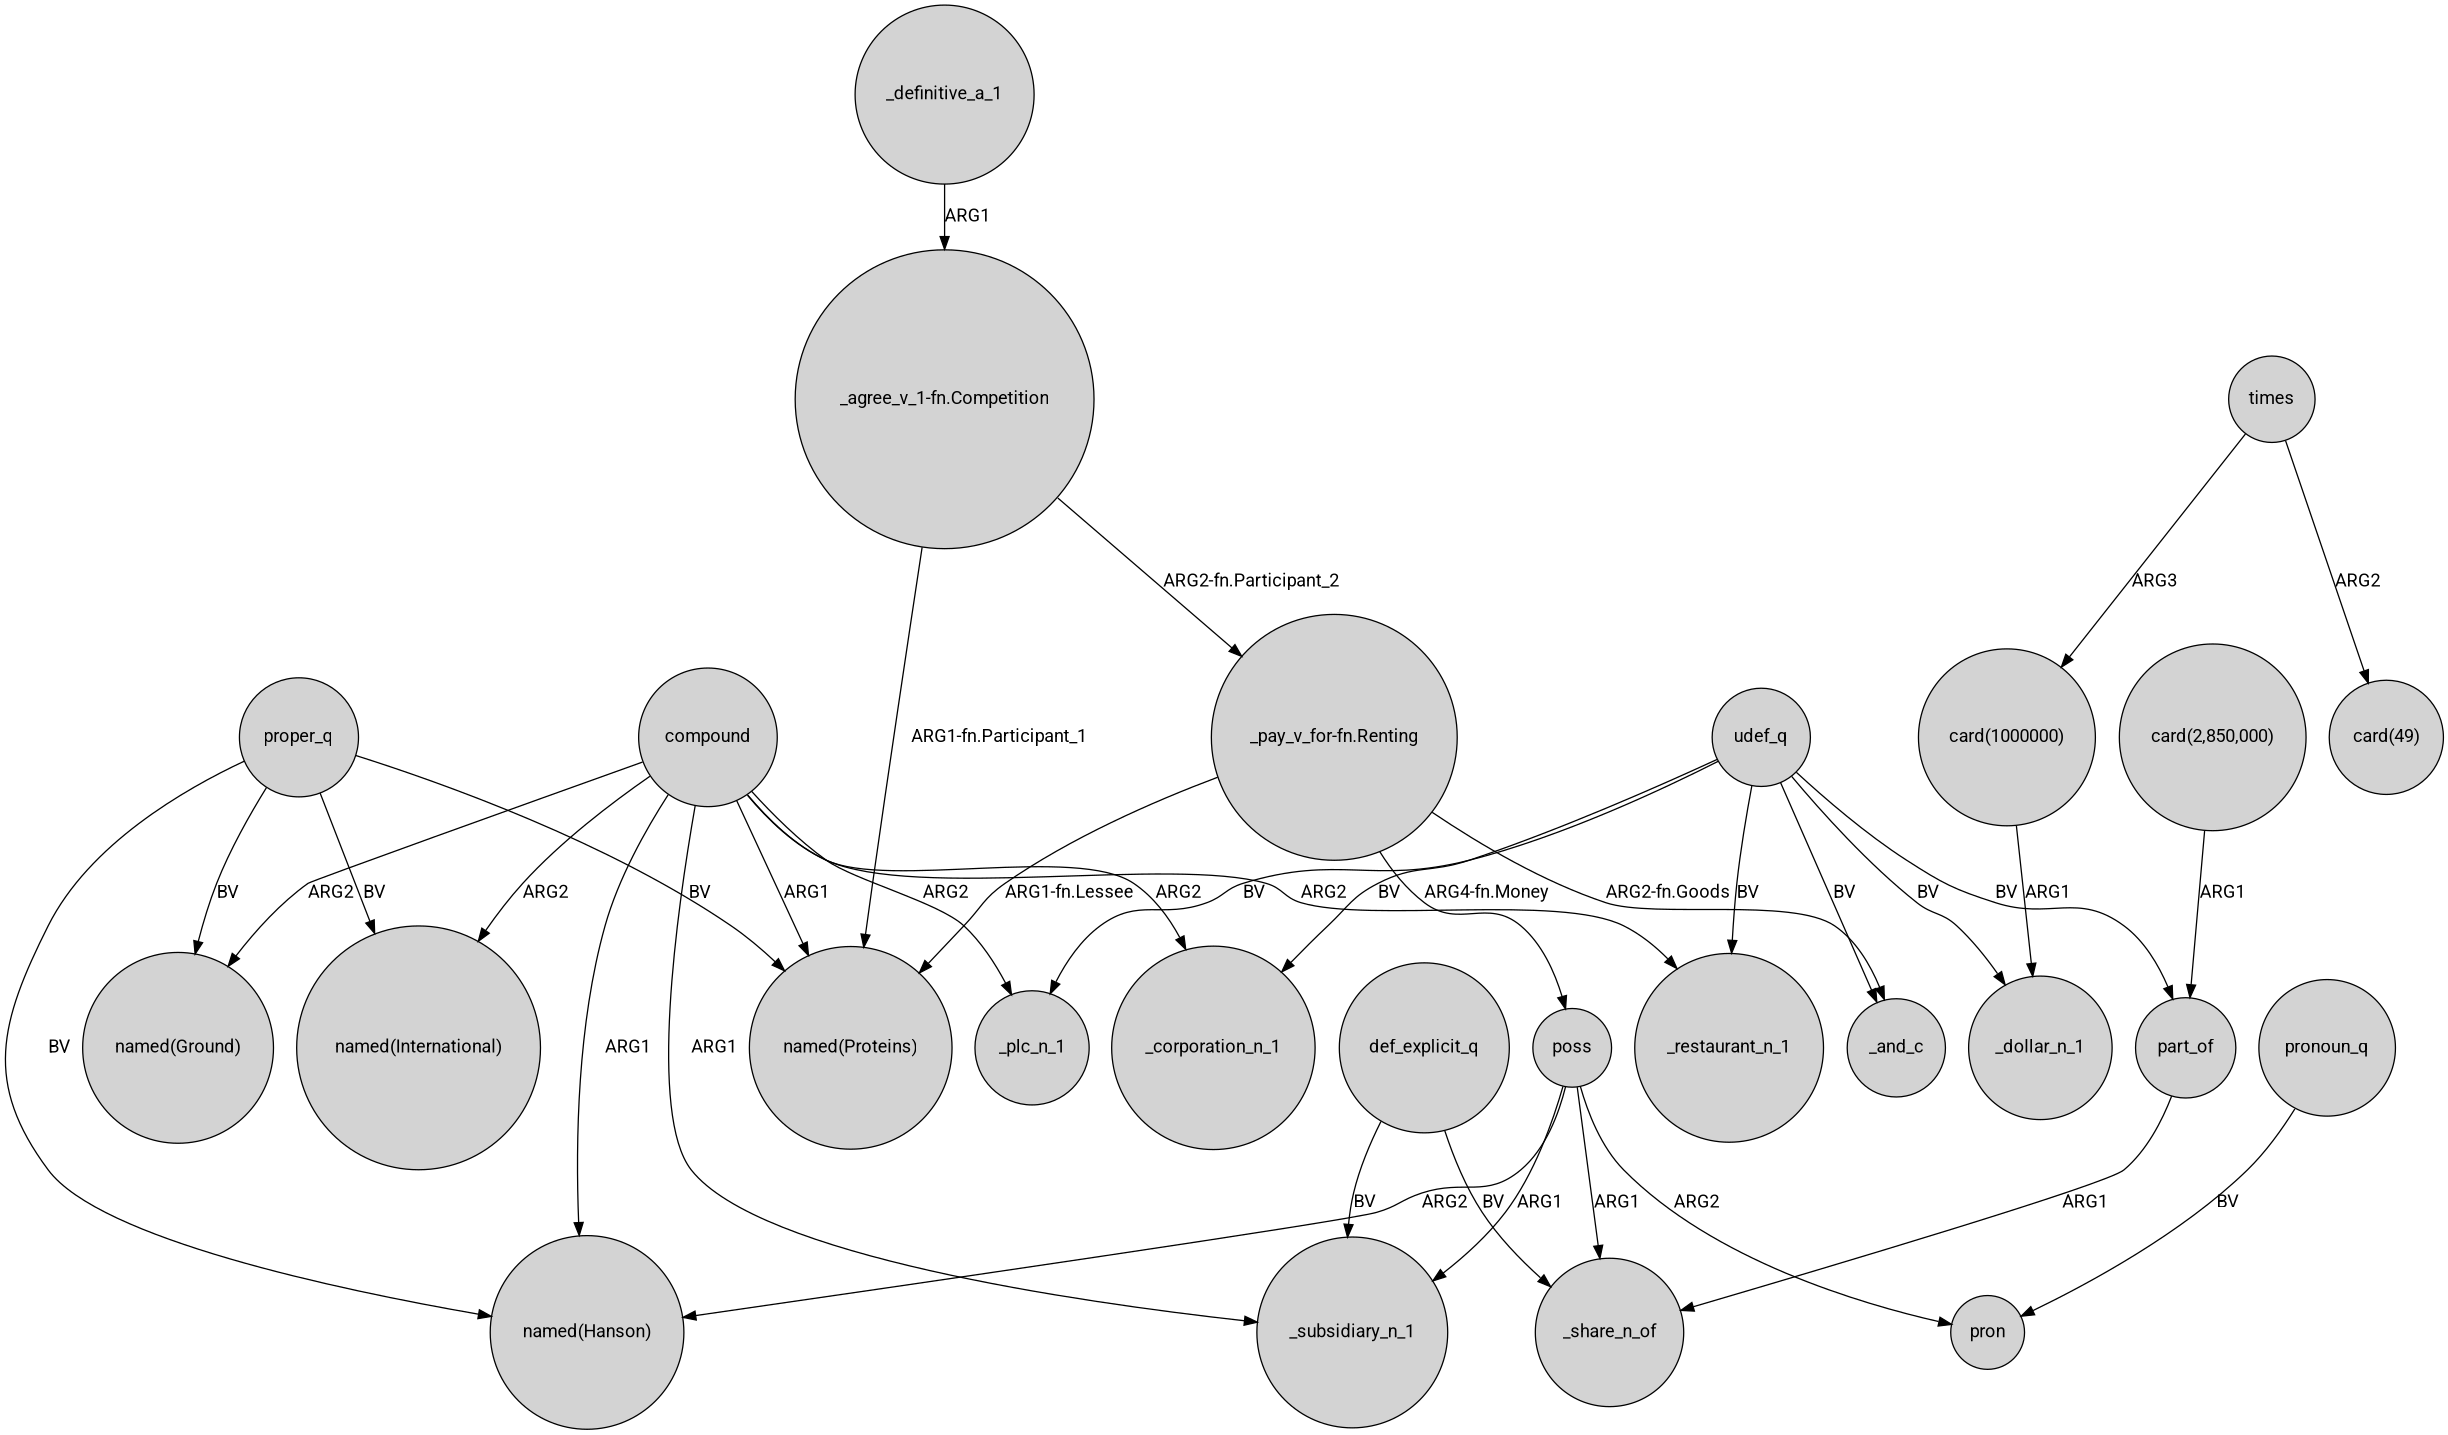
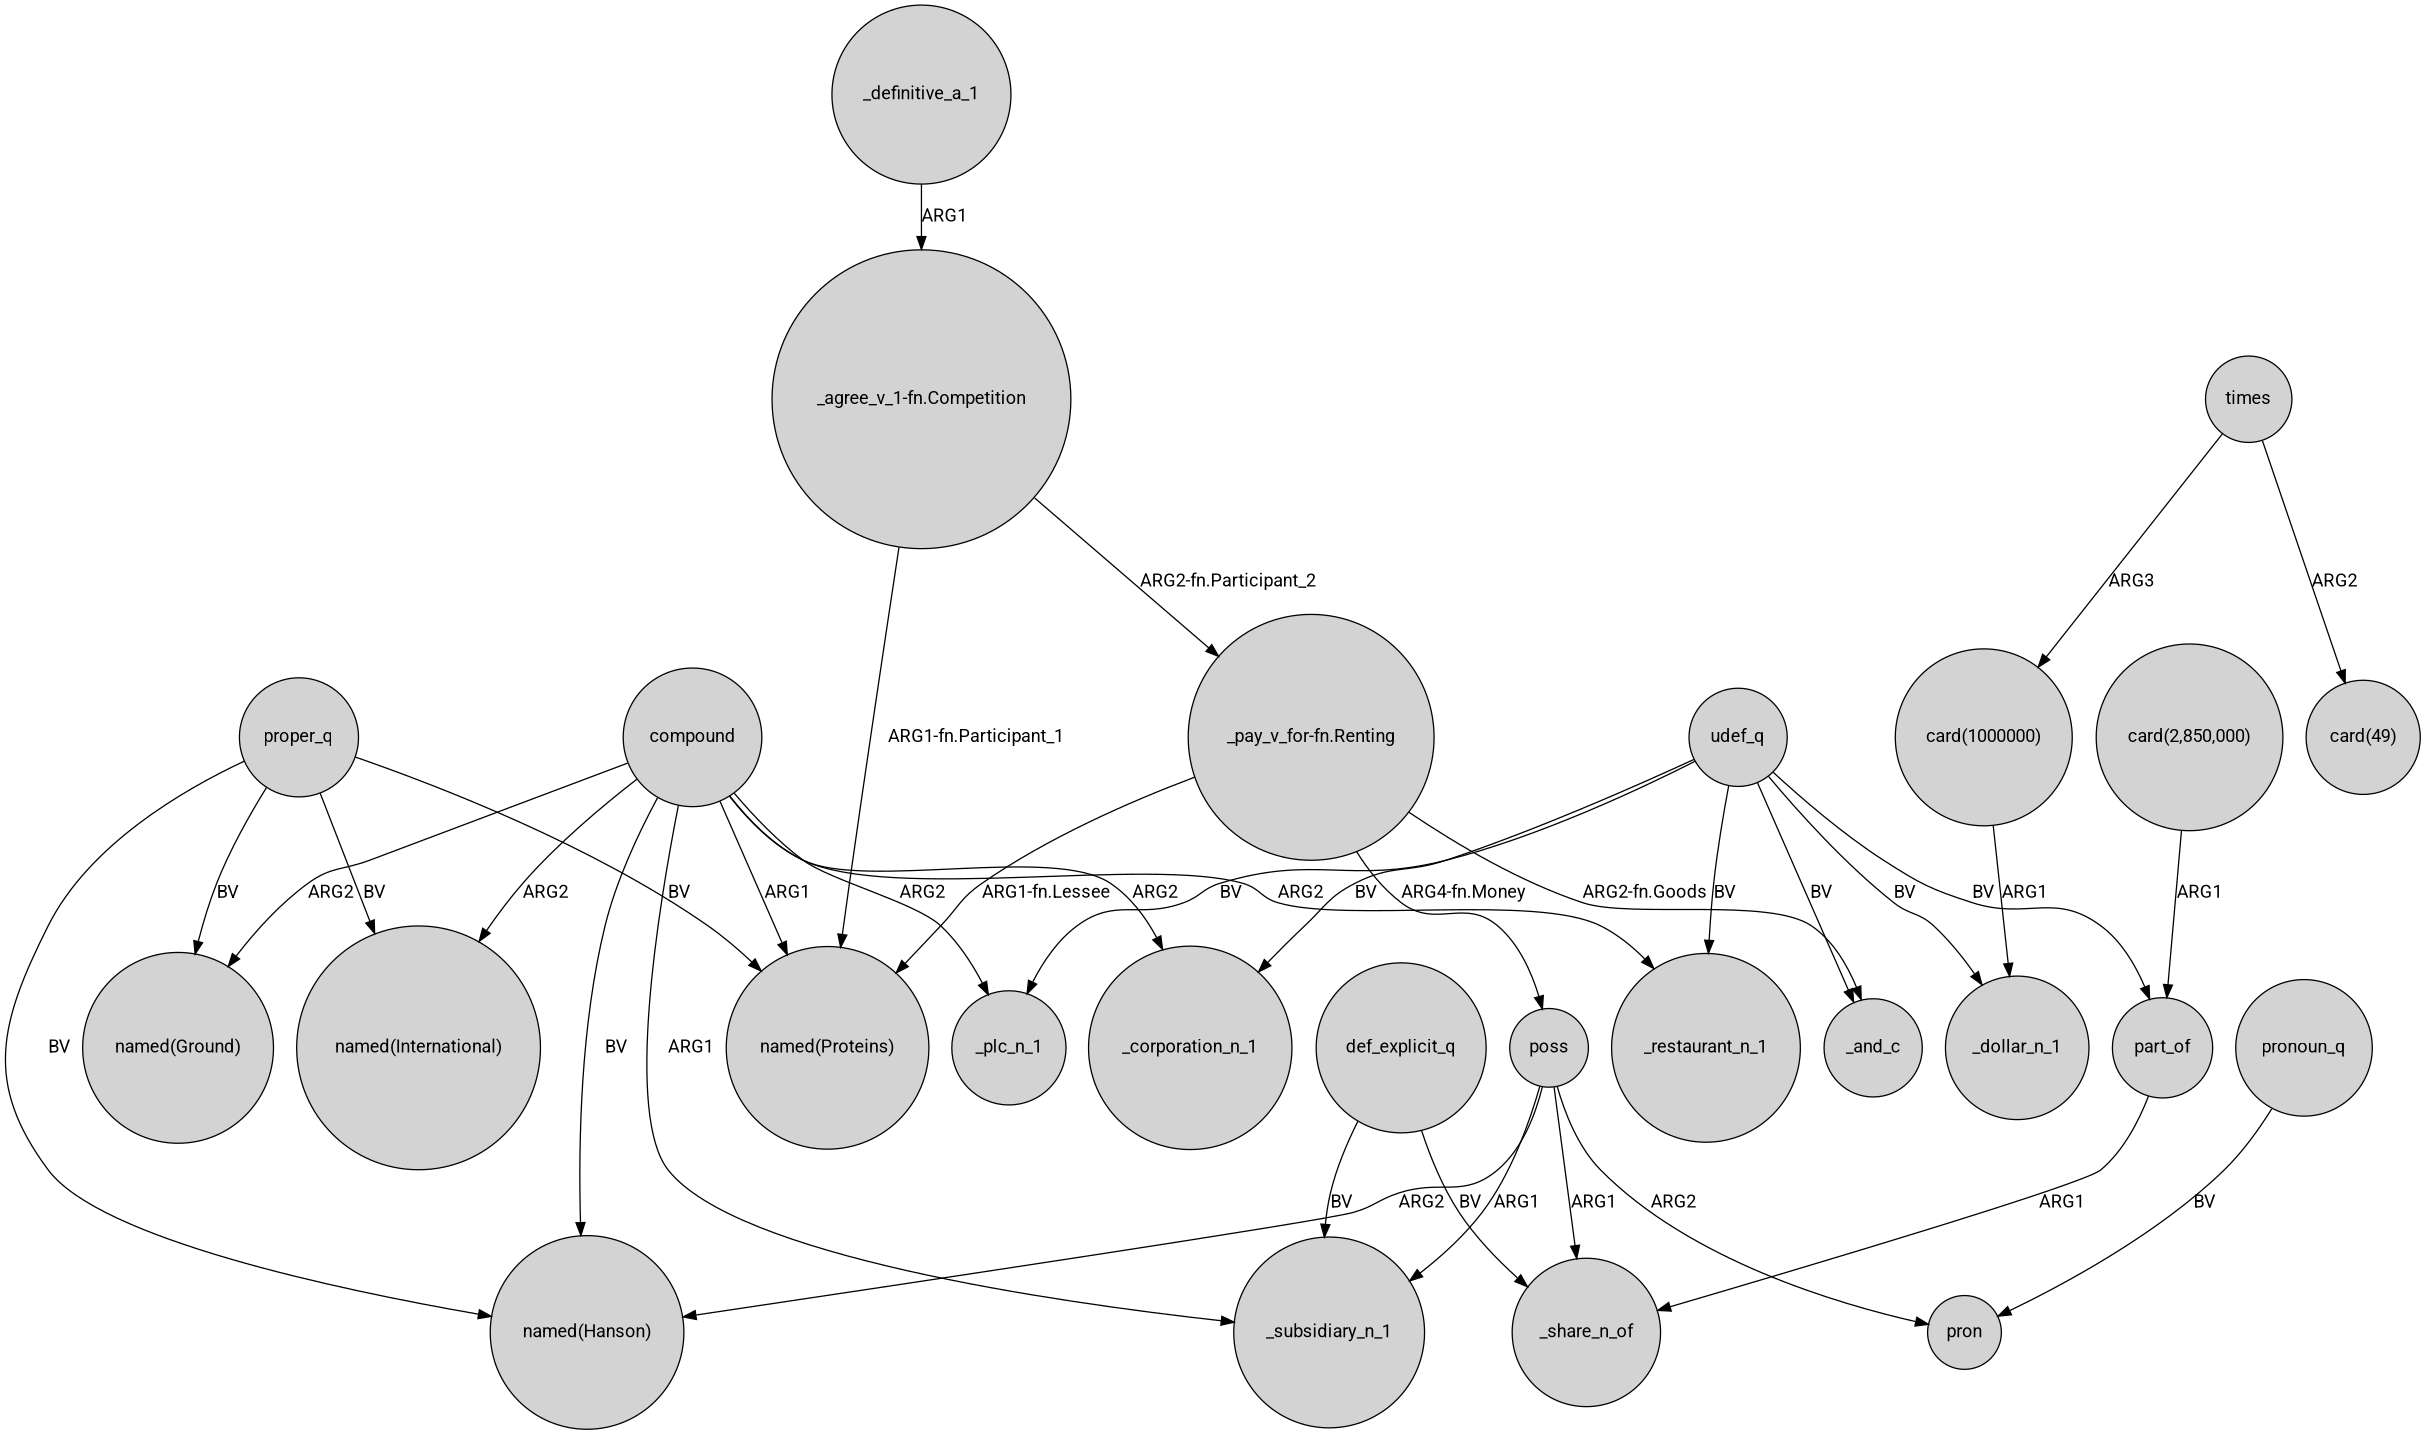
edge "compound" -> "named(Hanson)": label "ARG1" -> "BV"
